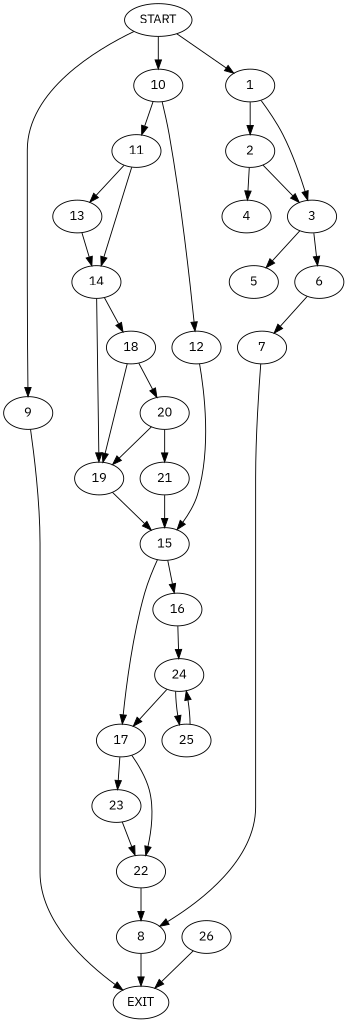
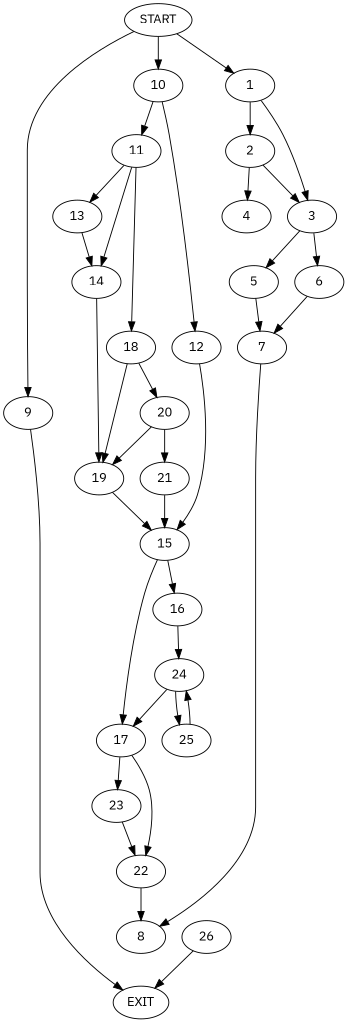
edge "5" -> "7": added
edge "14" -> "18": now "11" -> "18"
edge "8" -> "EXIT": removed
